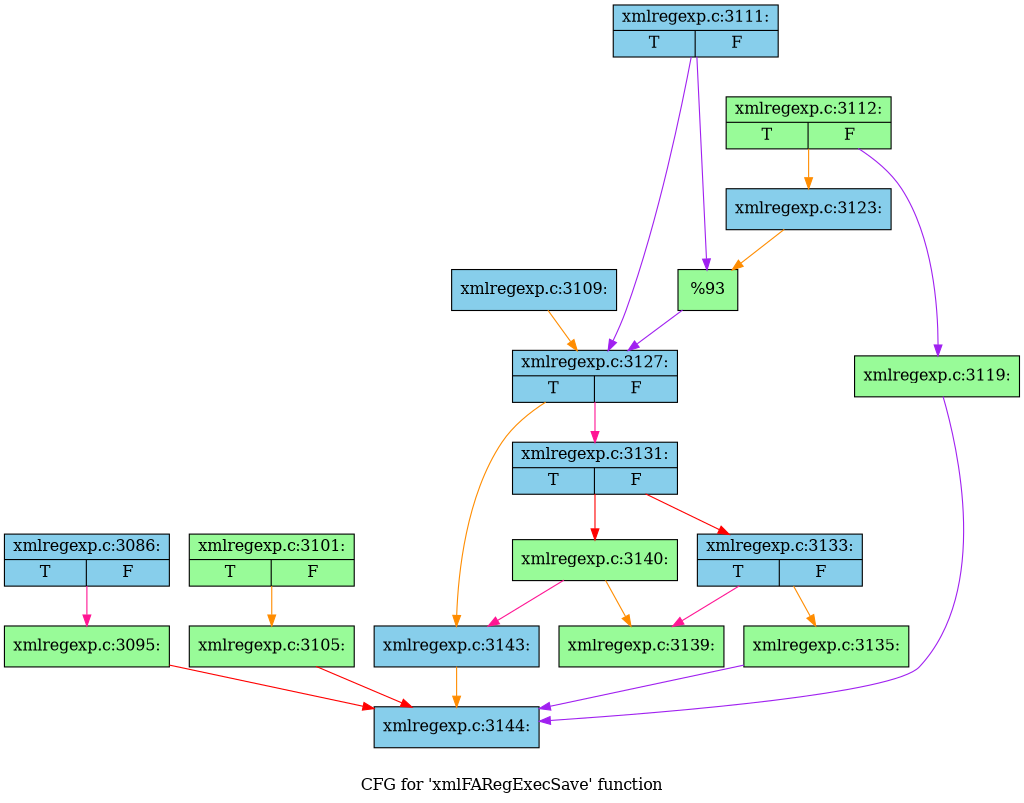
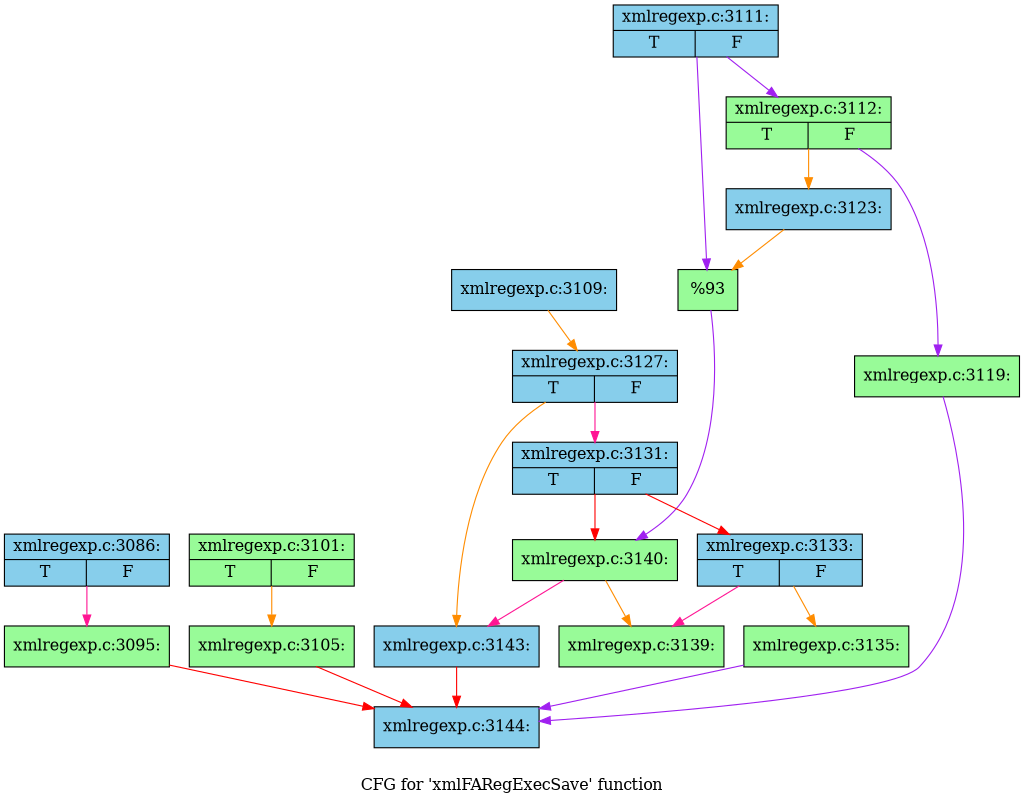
edge "xmlregexp.c:3111:" -> "xmlregexp.c:3127:": now "xmlregexp.c:3111:" -> "xmlregexp.c:3112:"
edge "%93" -> "xmlregexp.c:3127:": now "%93" -> "xmlregexp.c:3140:"
edge "xmlregexp.c:3143:" -> "xmlregexp.c:3144:": color darkorange -> red
